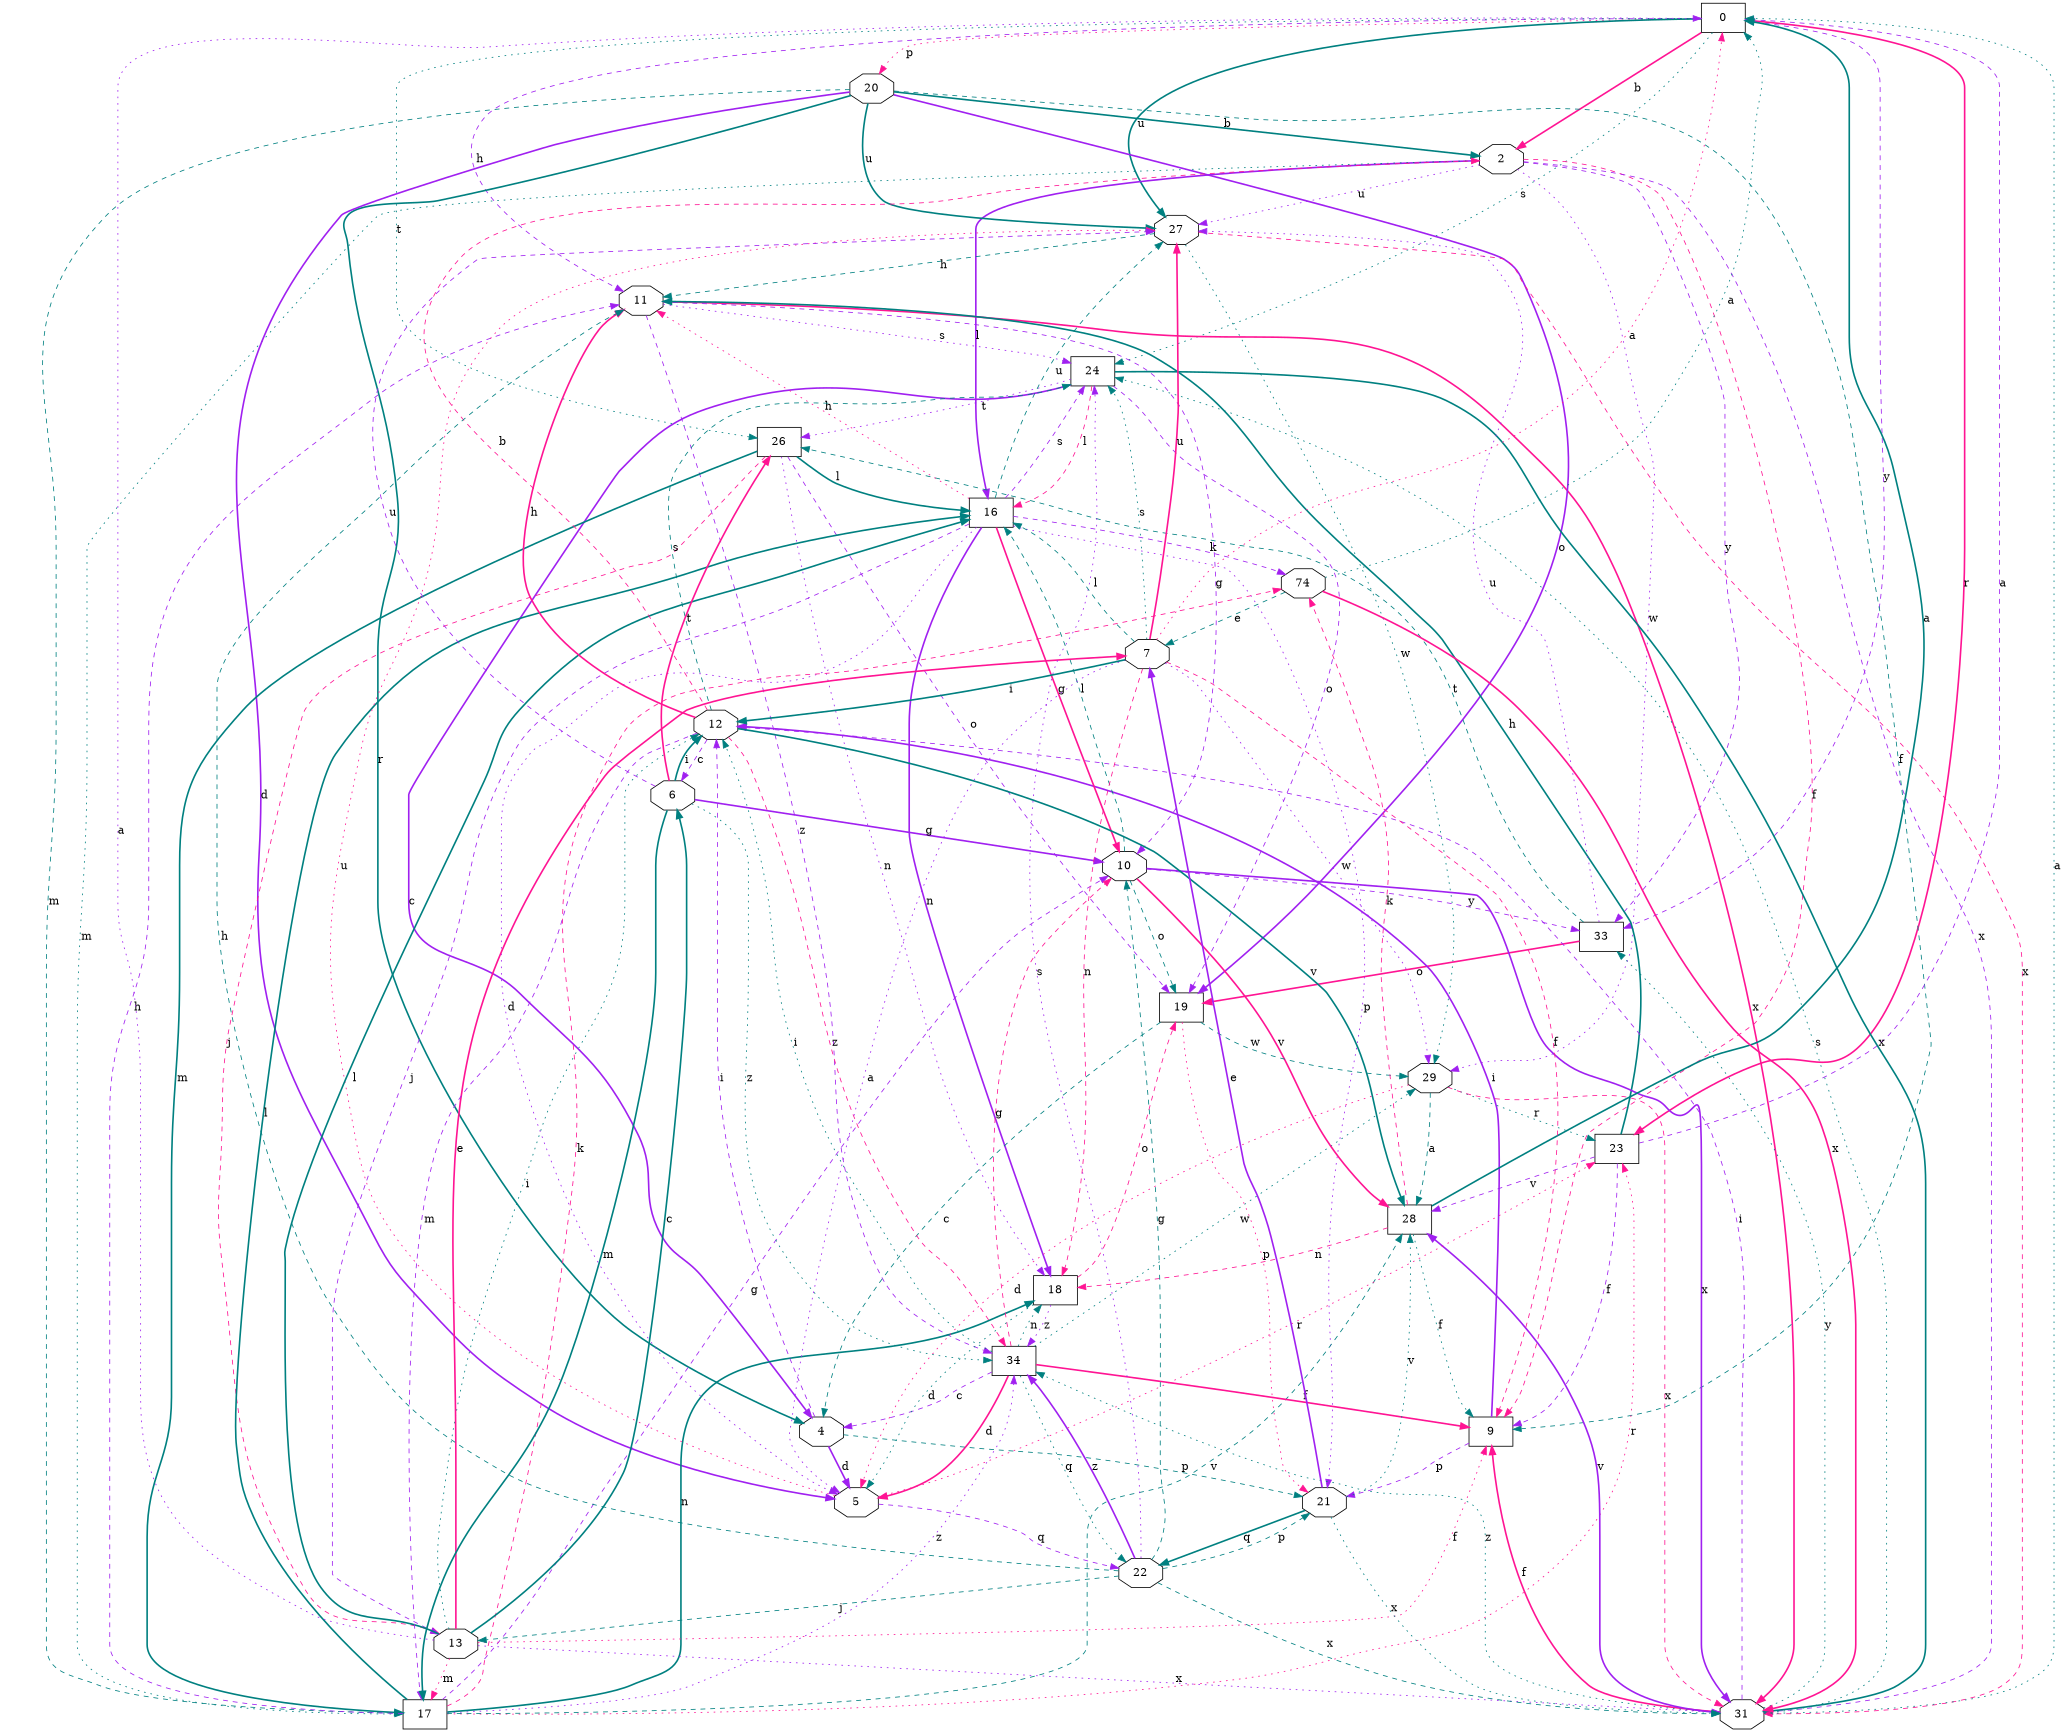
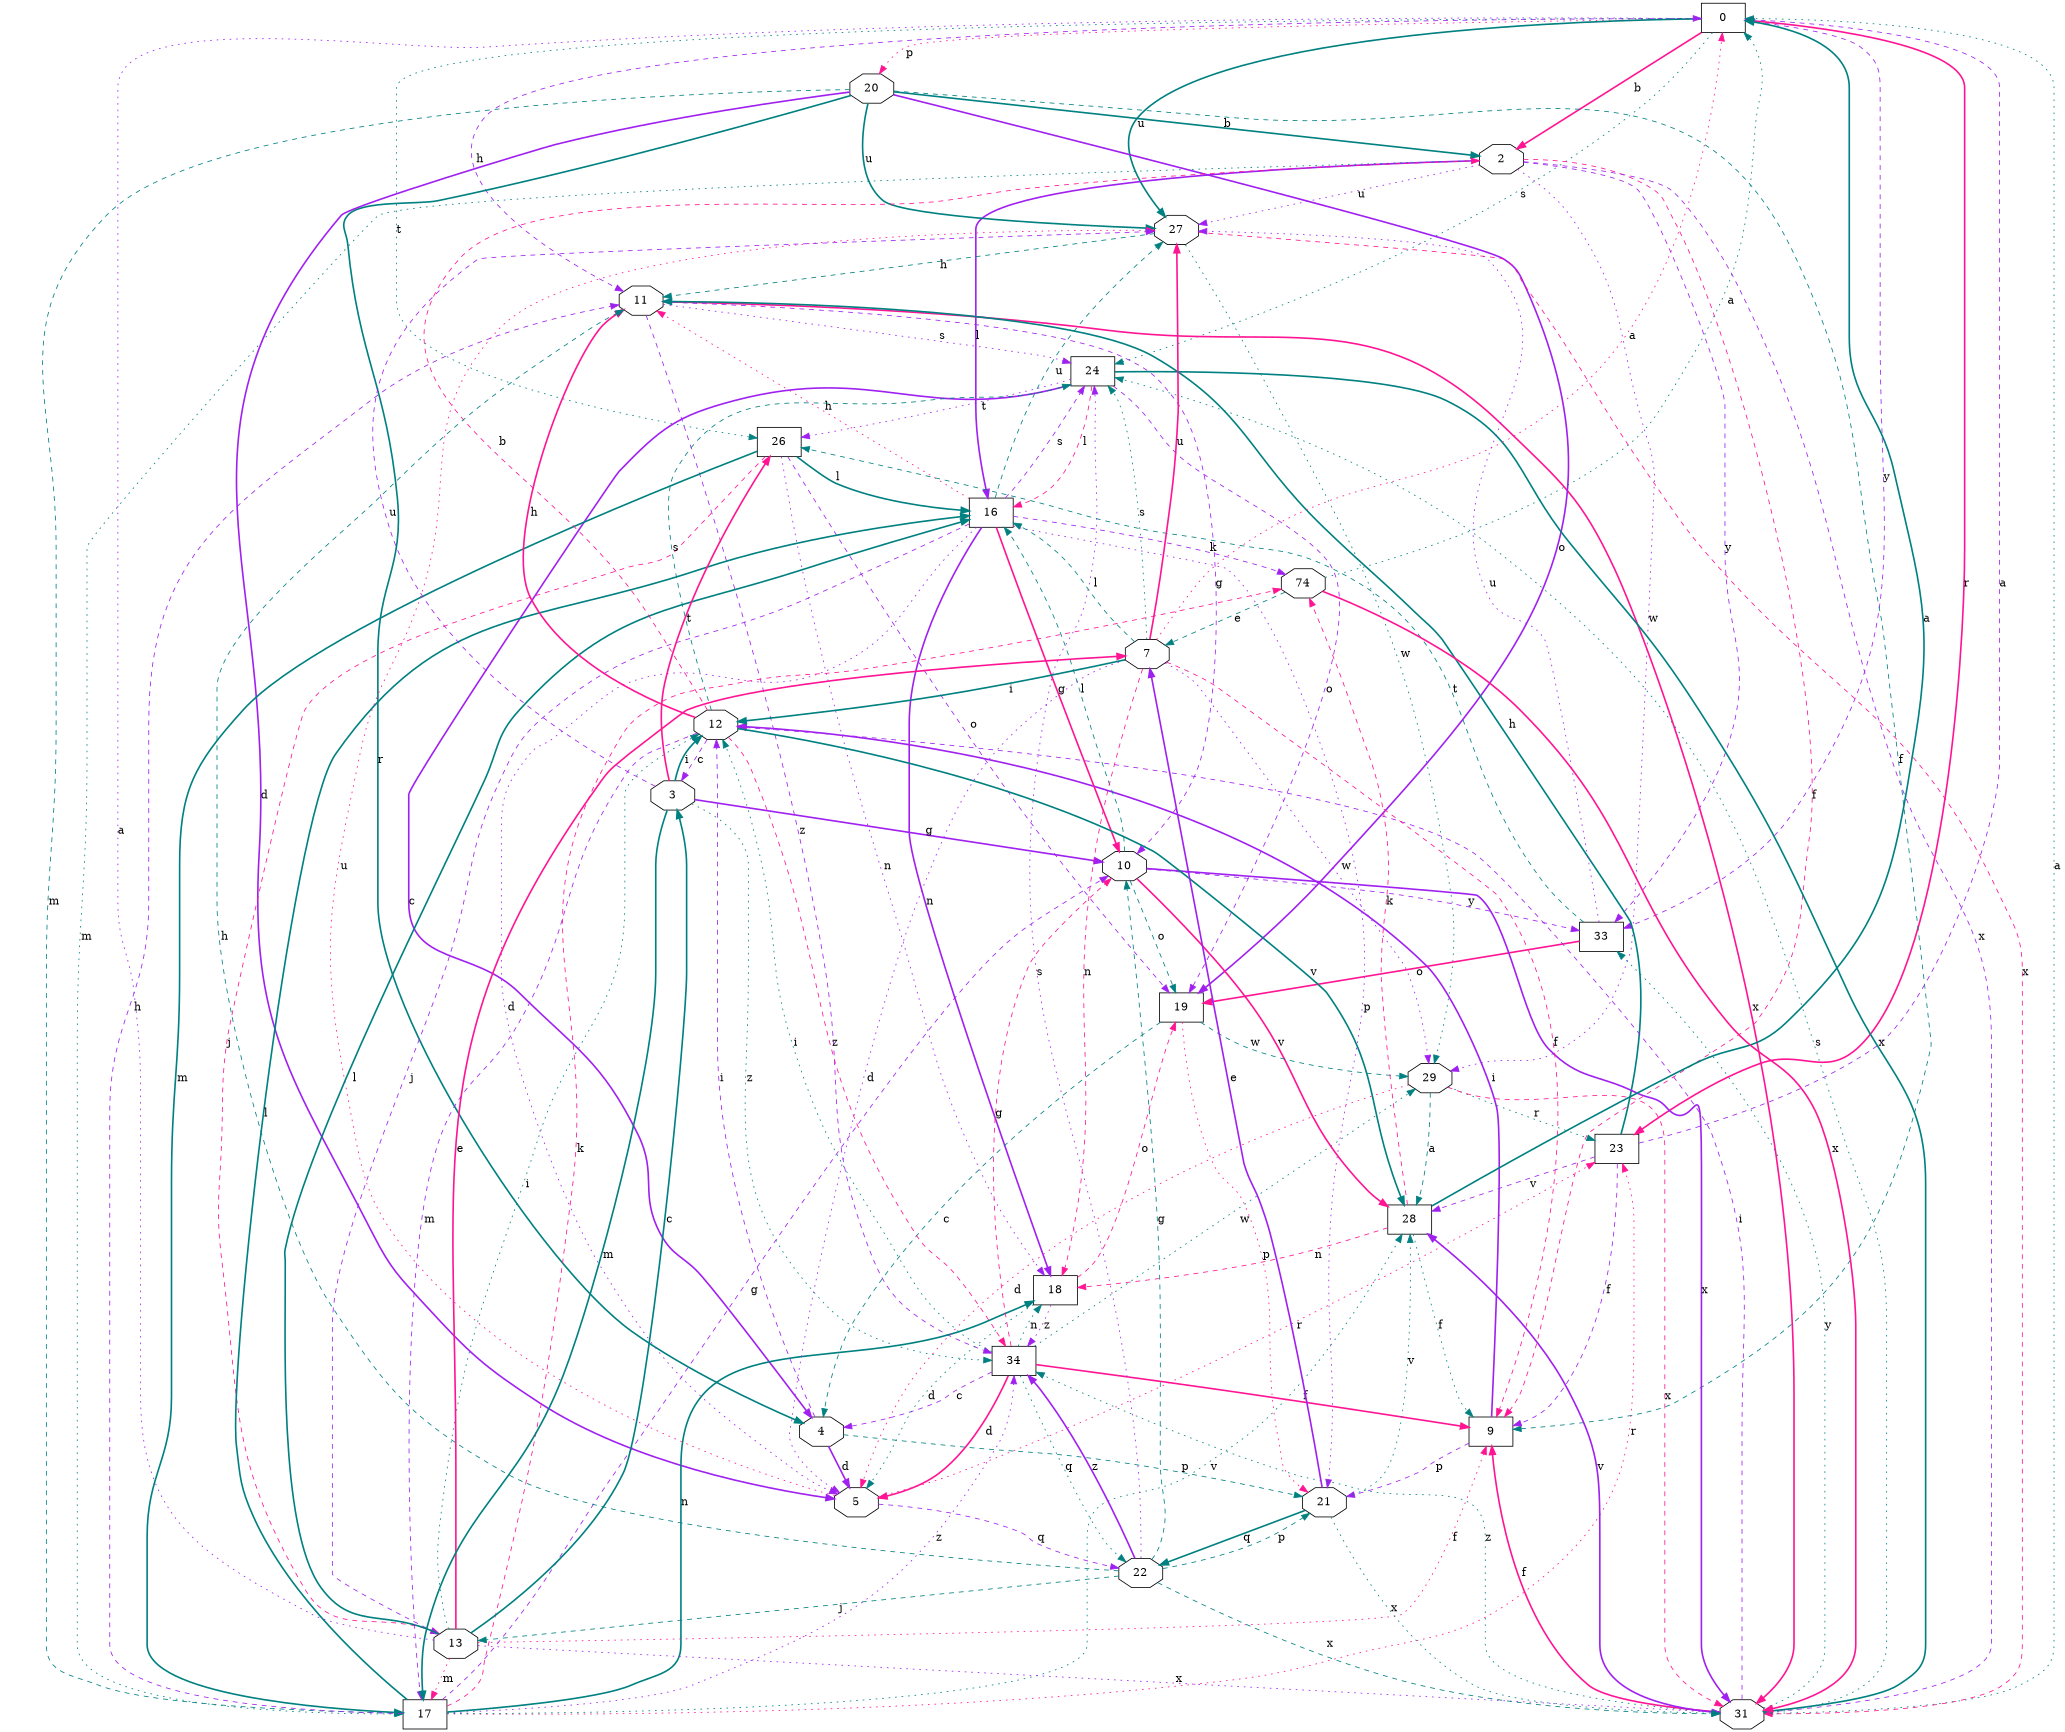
node "6": label "6" -> "3"
edge "7" -> "5": label "a" -> "d"
edge "17" -> "28": style dashed -> dotted
